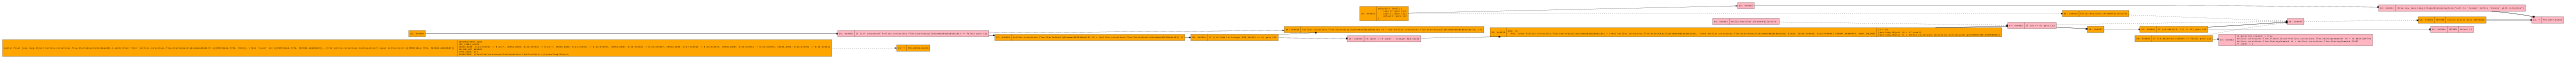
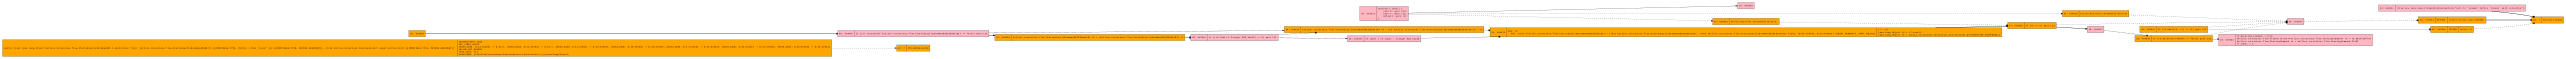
edge "33: 0x0025" -> "34: 0x002c": removed
node "32: 0x0022": fillcolor orange -> lightpink
edge "32: 0x0022" -> "36: 0x0031": added
node "44: 0x0051": text "return kotlin.Unit.INSTANCE" -> "return kotlin.Unit.RETURN"
node "24: ?": fillcolor lightpink -> orange
node "36: 0x0031": fillcolor lightpink -> orange
edge "41: 0x004c" -> "43: 0x004f": style bold -> dashed
node "37: 0x0035": fillcolor lightpink -> orange
edge "42: 0x004e" -> "24: ?": added
edge "37: 0x0035" -> "38: 0x0037": arrowhead box -> normal
node "38: 0x0037": fillcolor orange -> lightpink
edge "38: 0x0037" -> "41: 0x004c": now "38: 0x0037" -> "39: 0x003b"
node "42: 0x004e": fillcolor lightpink -> orange
edge "30: 0x0014" -> "31: 0x0019": added
edge "27: 0x0004" -> "28: 0x000c": arrowhead normal -> box
node "28: 0x000c": fillcolor orange -> lightpink
edge "28: 0x000c" -> "29: 0x000e": arrowhead box -> normal
